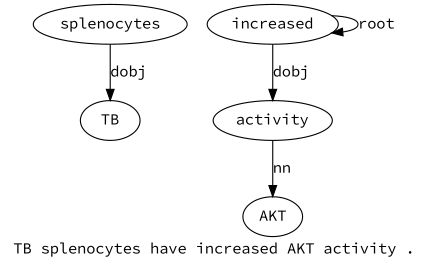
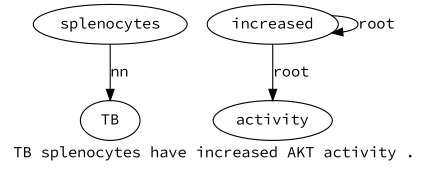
edge "splenocytes" -> "TB": label "dobj" -> "nn"
edge "increased" -> "activity": label "dobj" -> "root"
node "AKT": removed
